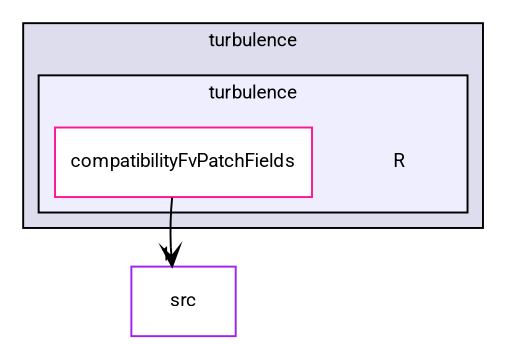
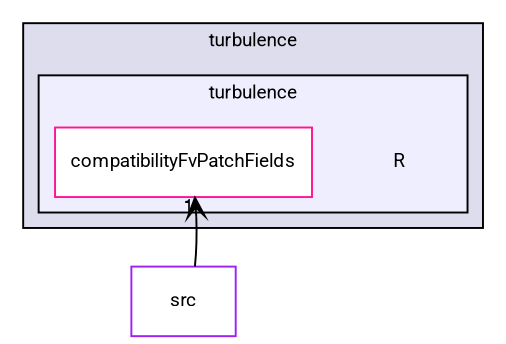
edge "compatibilityFvPatchFields" -> "src": reversed
